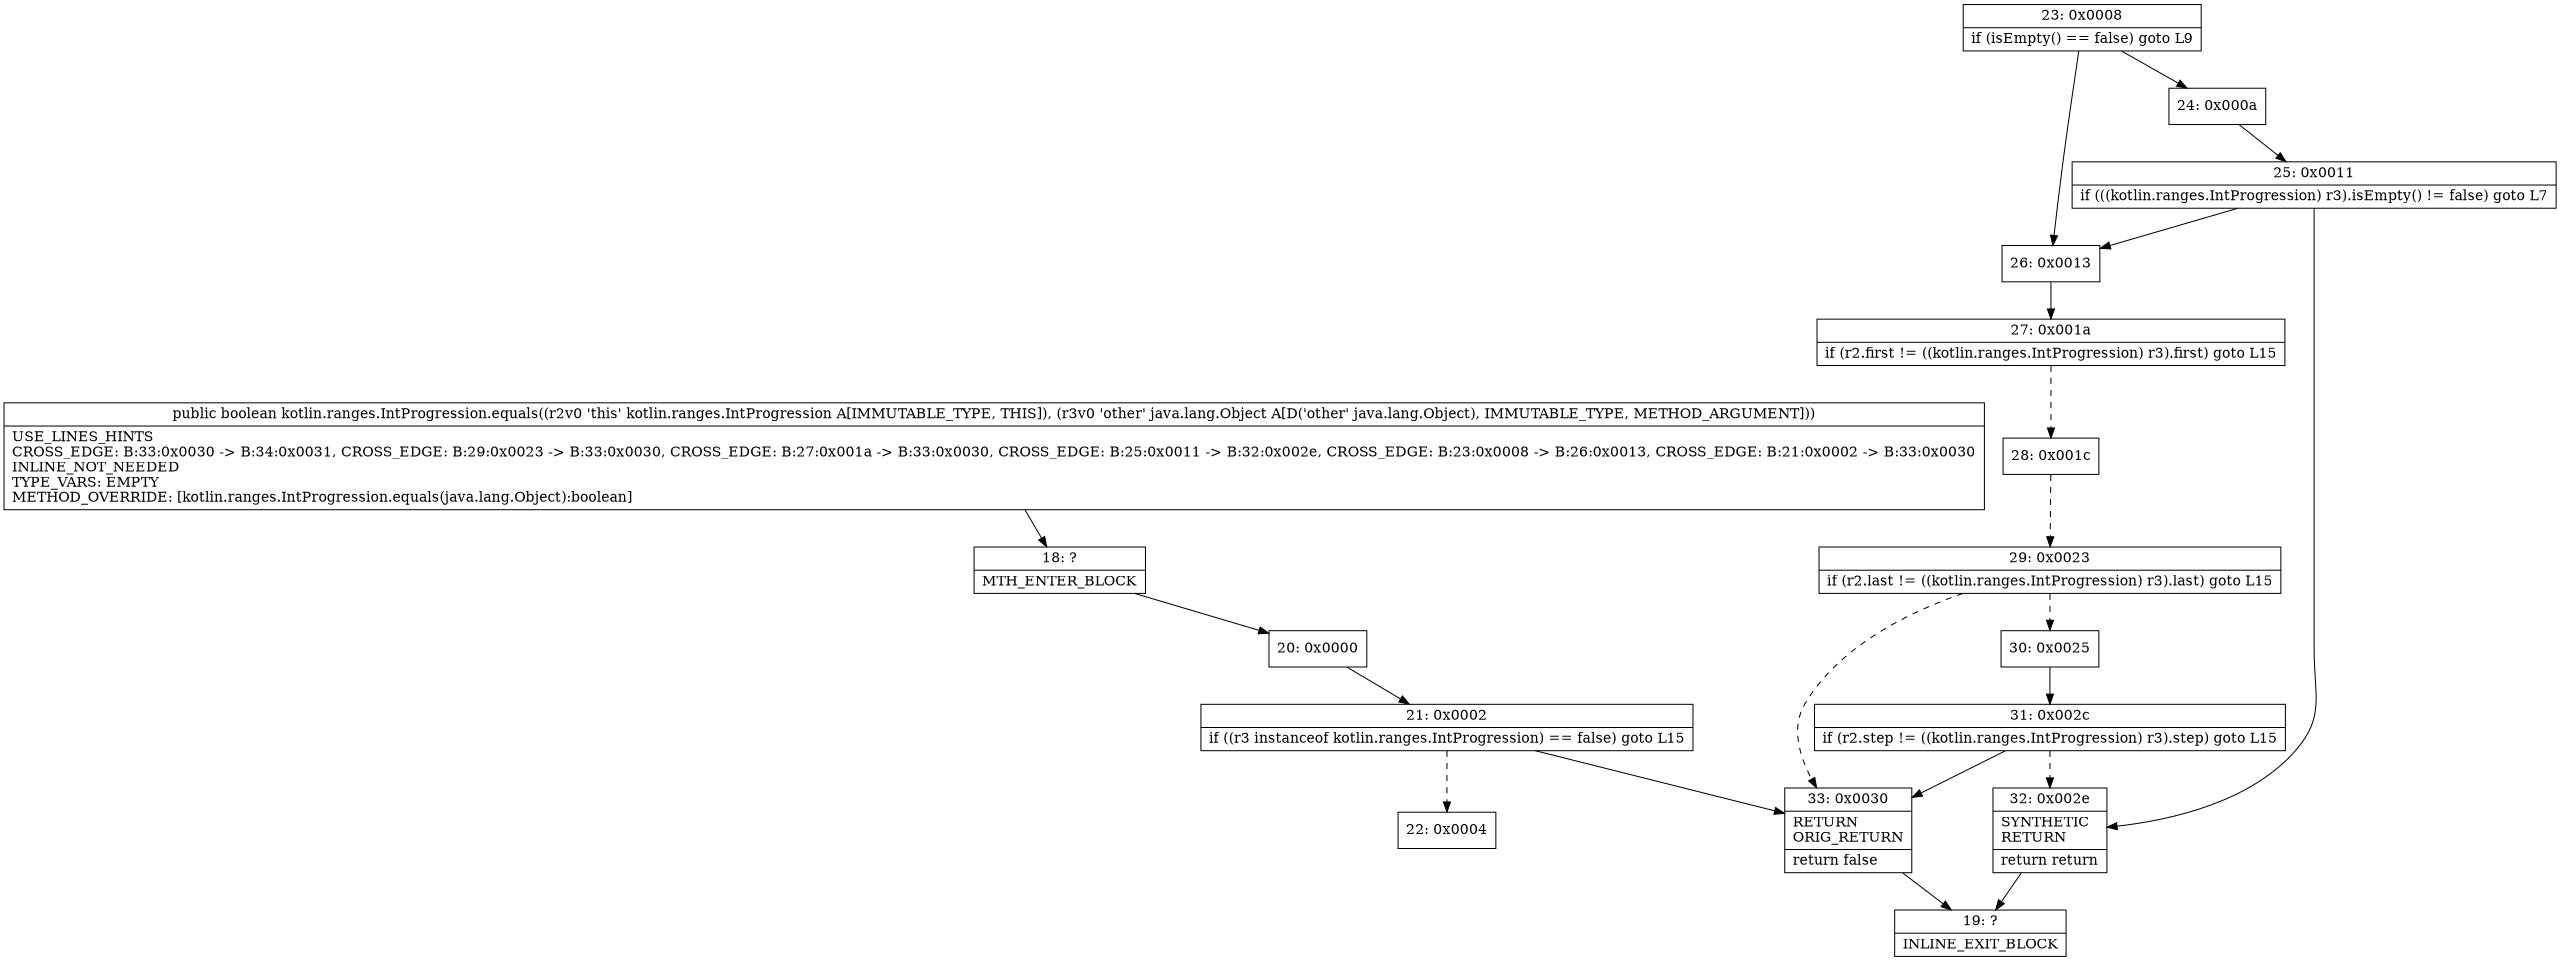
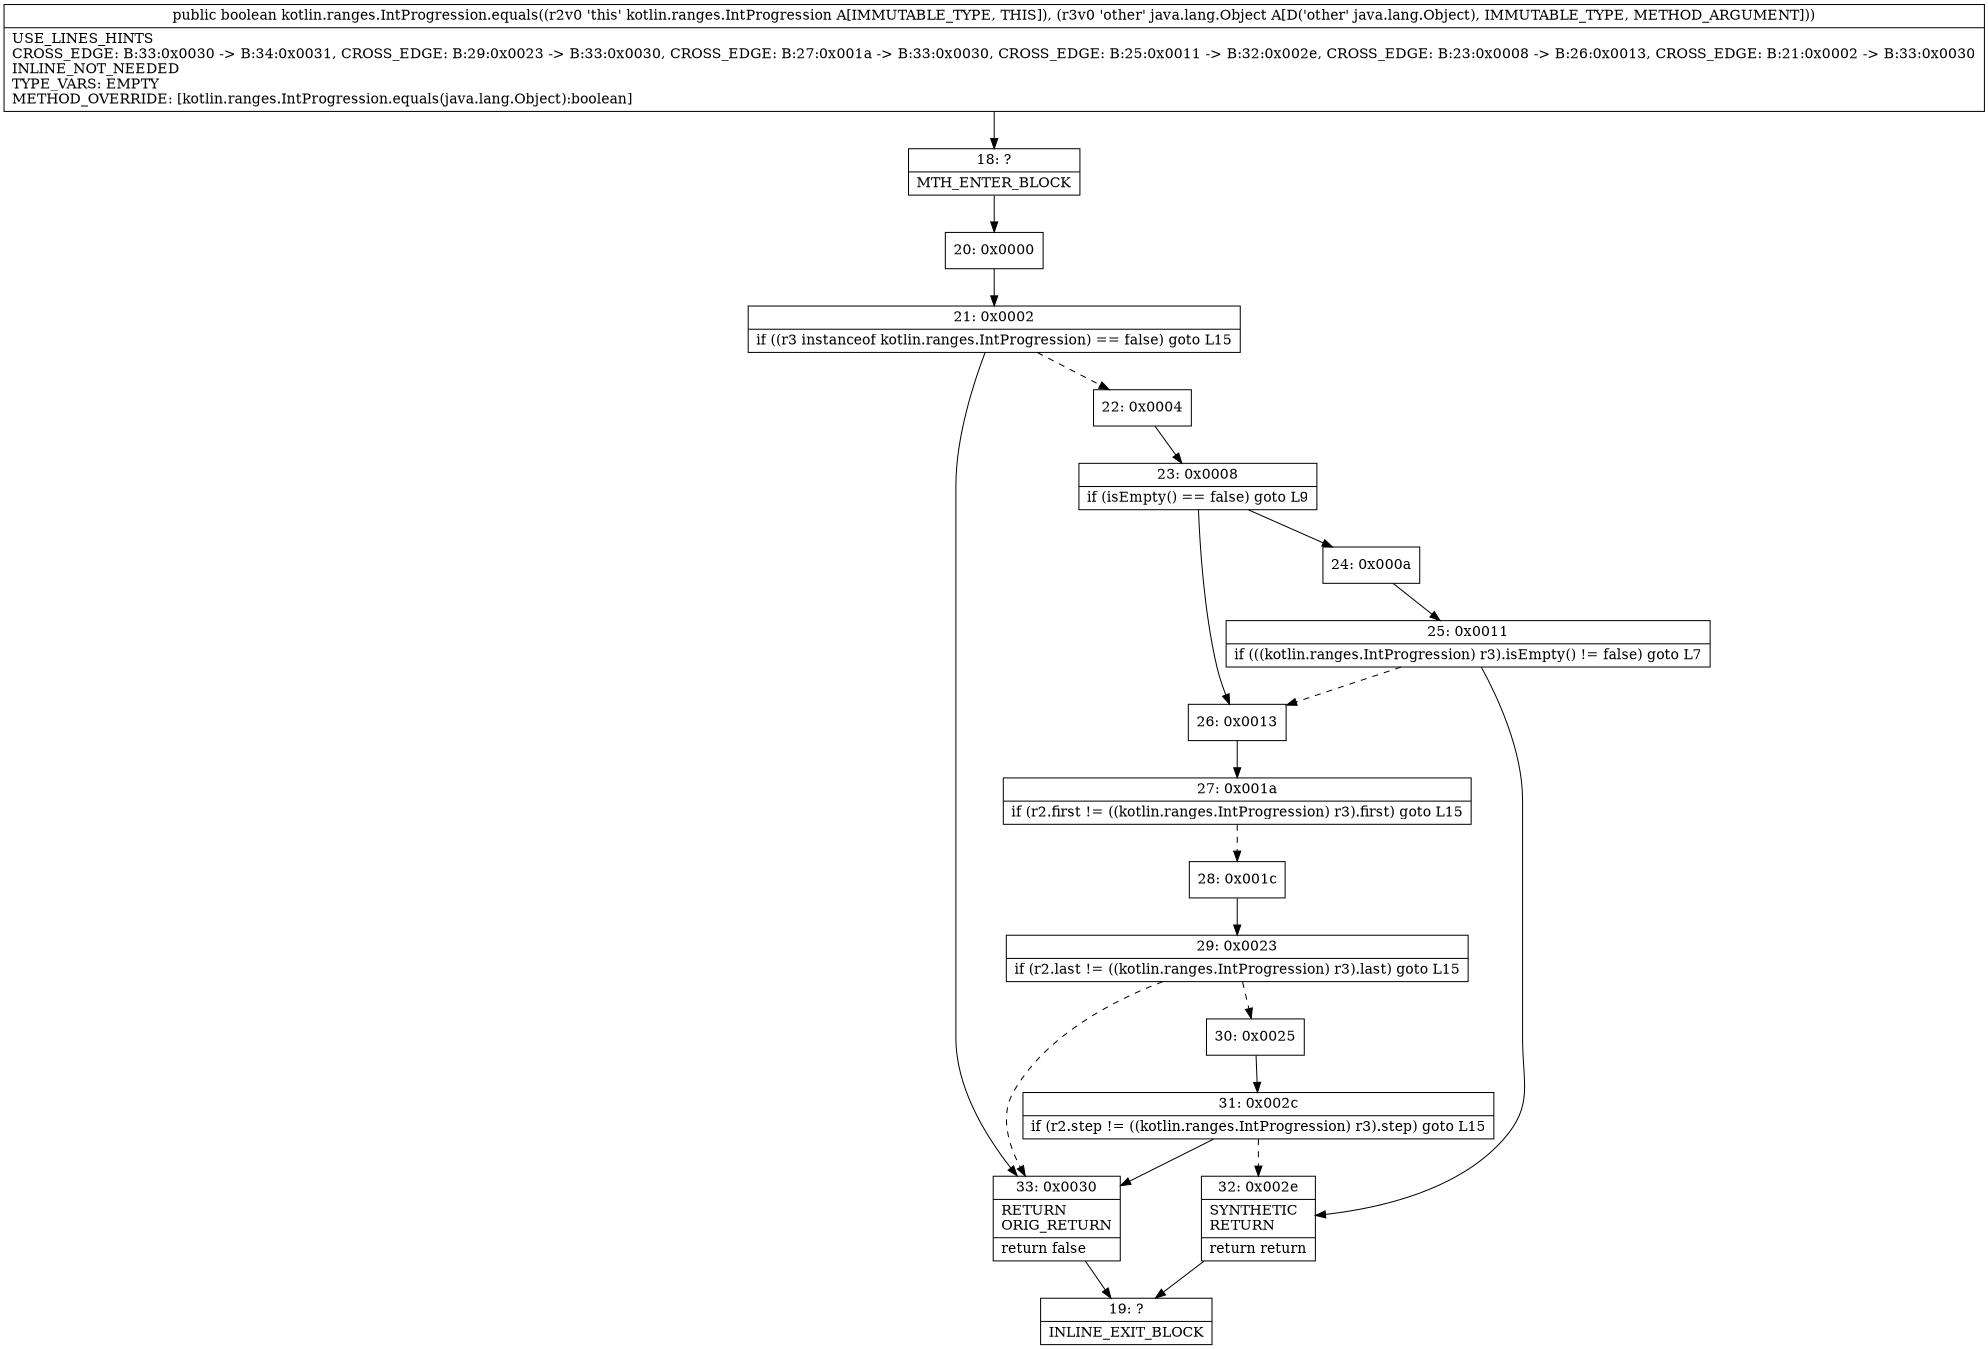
edge "25: 0x0011" -> "26: 0x0013": style solid -> dashed
edge "22: 0x0004" -> "23: 0x0008": added
edge "28: 0x001c" -> "29: 0x0023": style dashed -> solid
